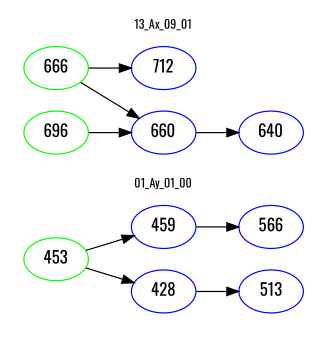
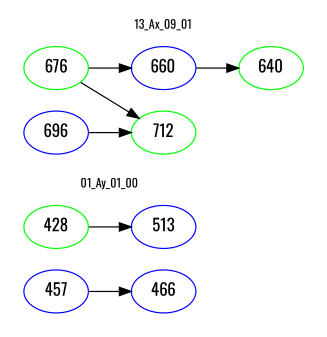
node "666": label "666" -> "676"
node "712": color blue -> green
node "696": color green -> blue
edge "696" -> "660": now "696" -> "712"
node "640": color blue -> green
node "459": label "459" -> "457"
node "566": label "566" -> "466"
node "453": removed
node "428": color blue -> green
